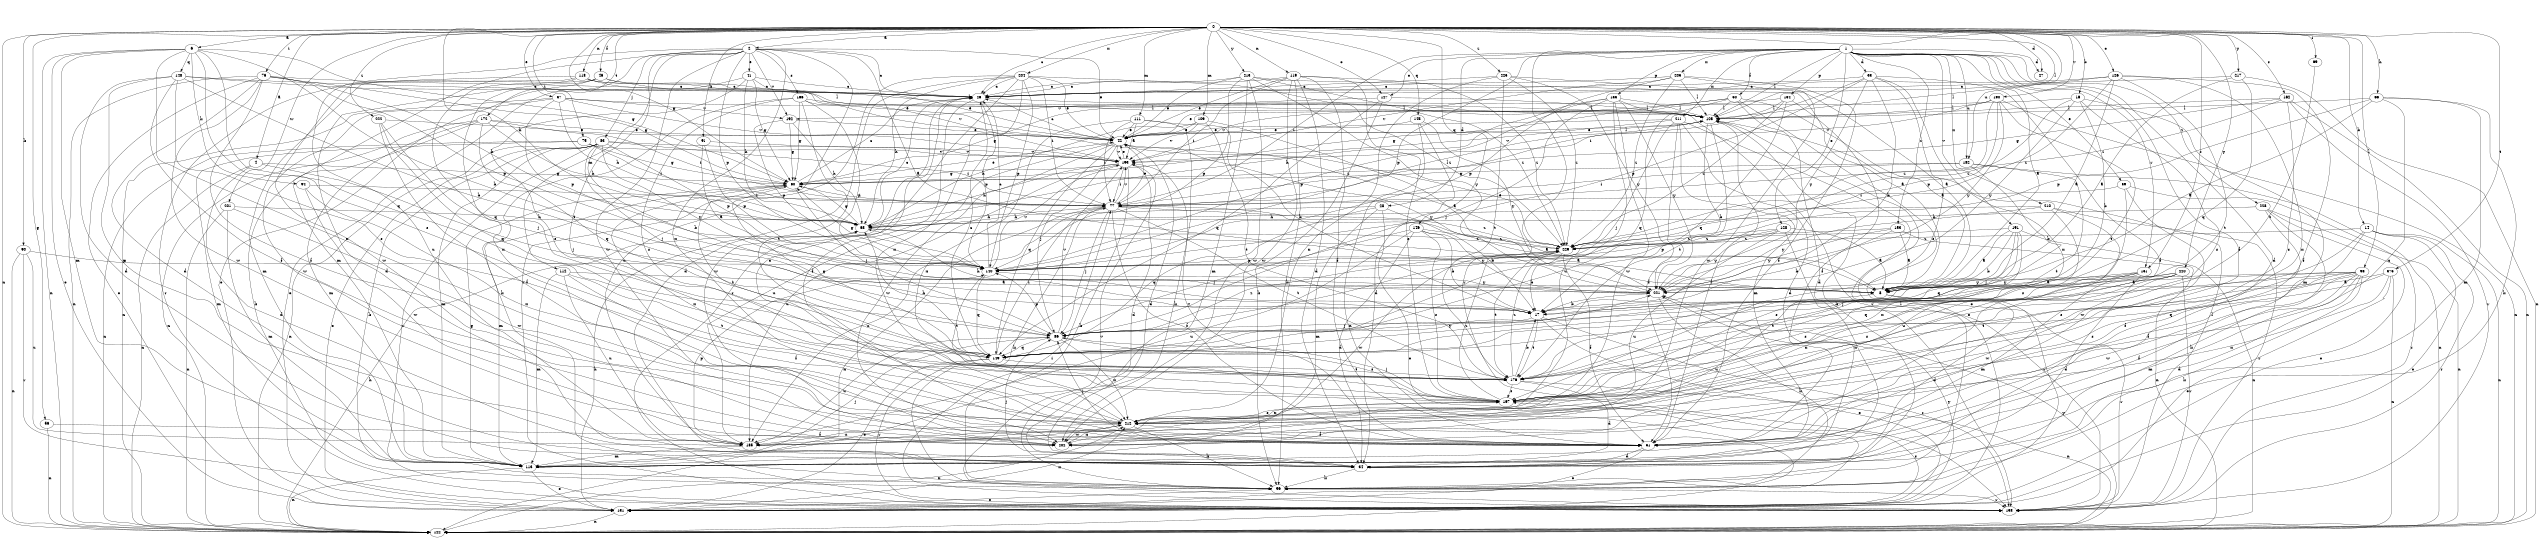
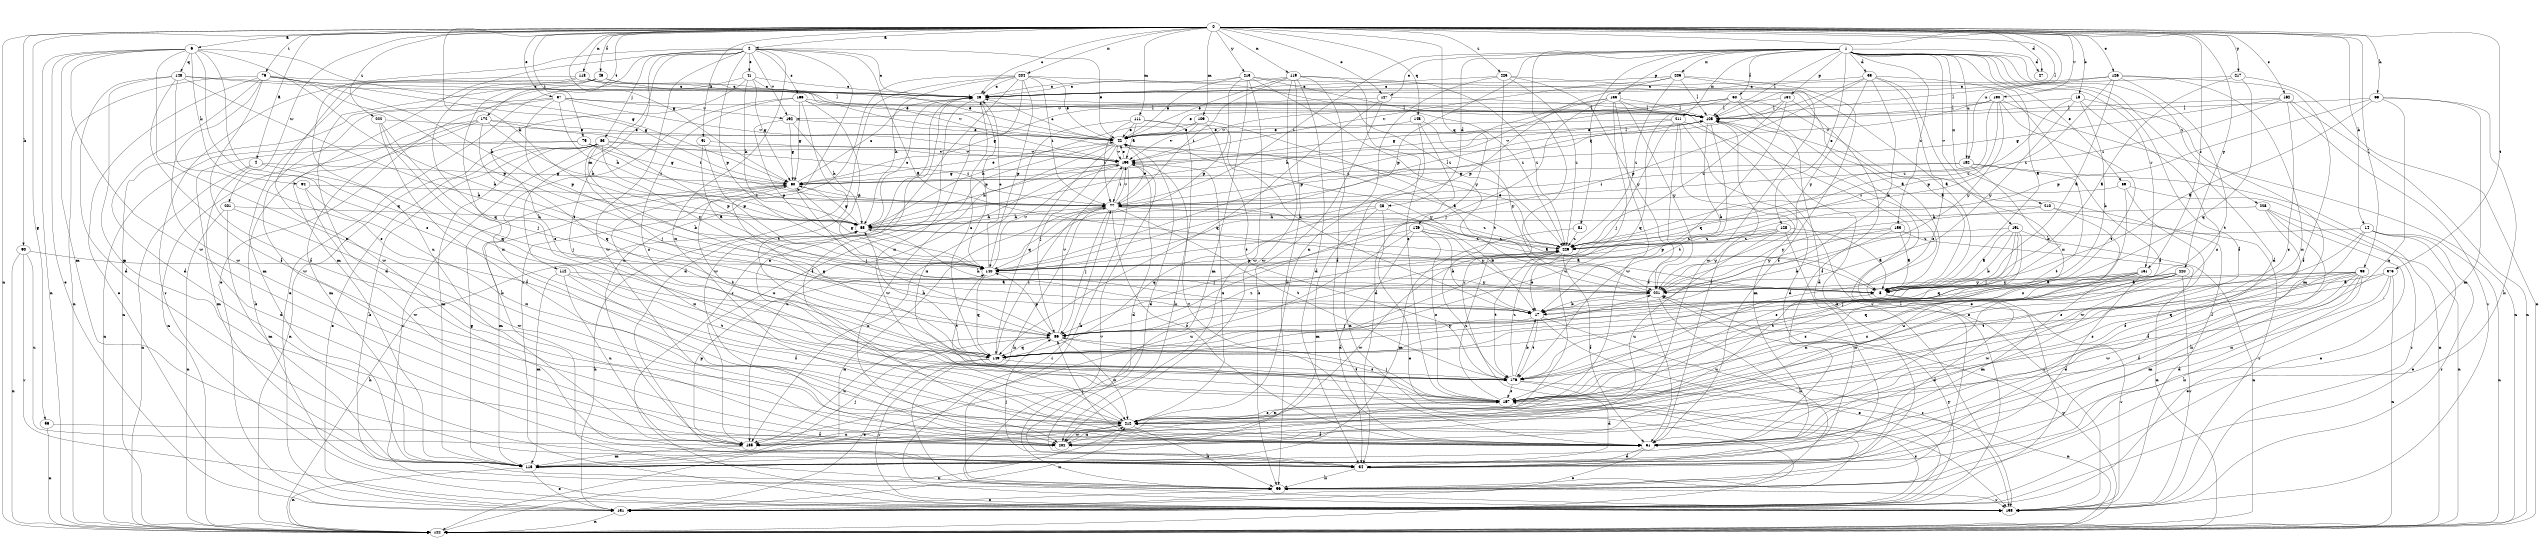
node "69": removed
node "81": added
edge "6" -> "202": added, label "w"
edge "210" -> "212": now "193" -> "212"
